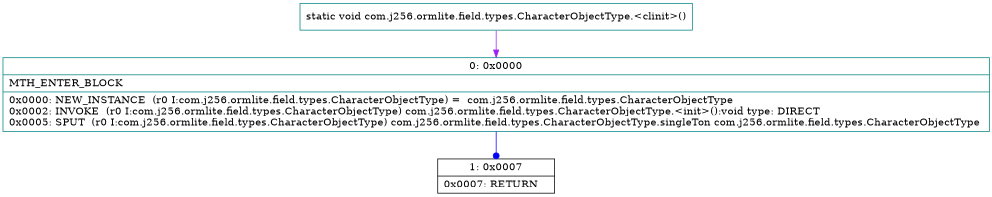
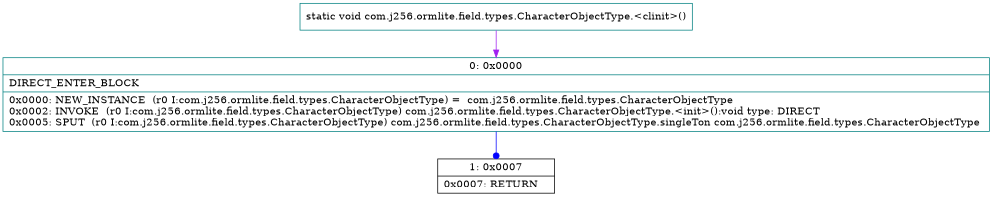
node "0: 0x0000": text "MTH_ENTER_BLOCK" -> "DIRECT_ENTER_BLOCK"
